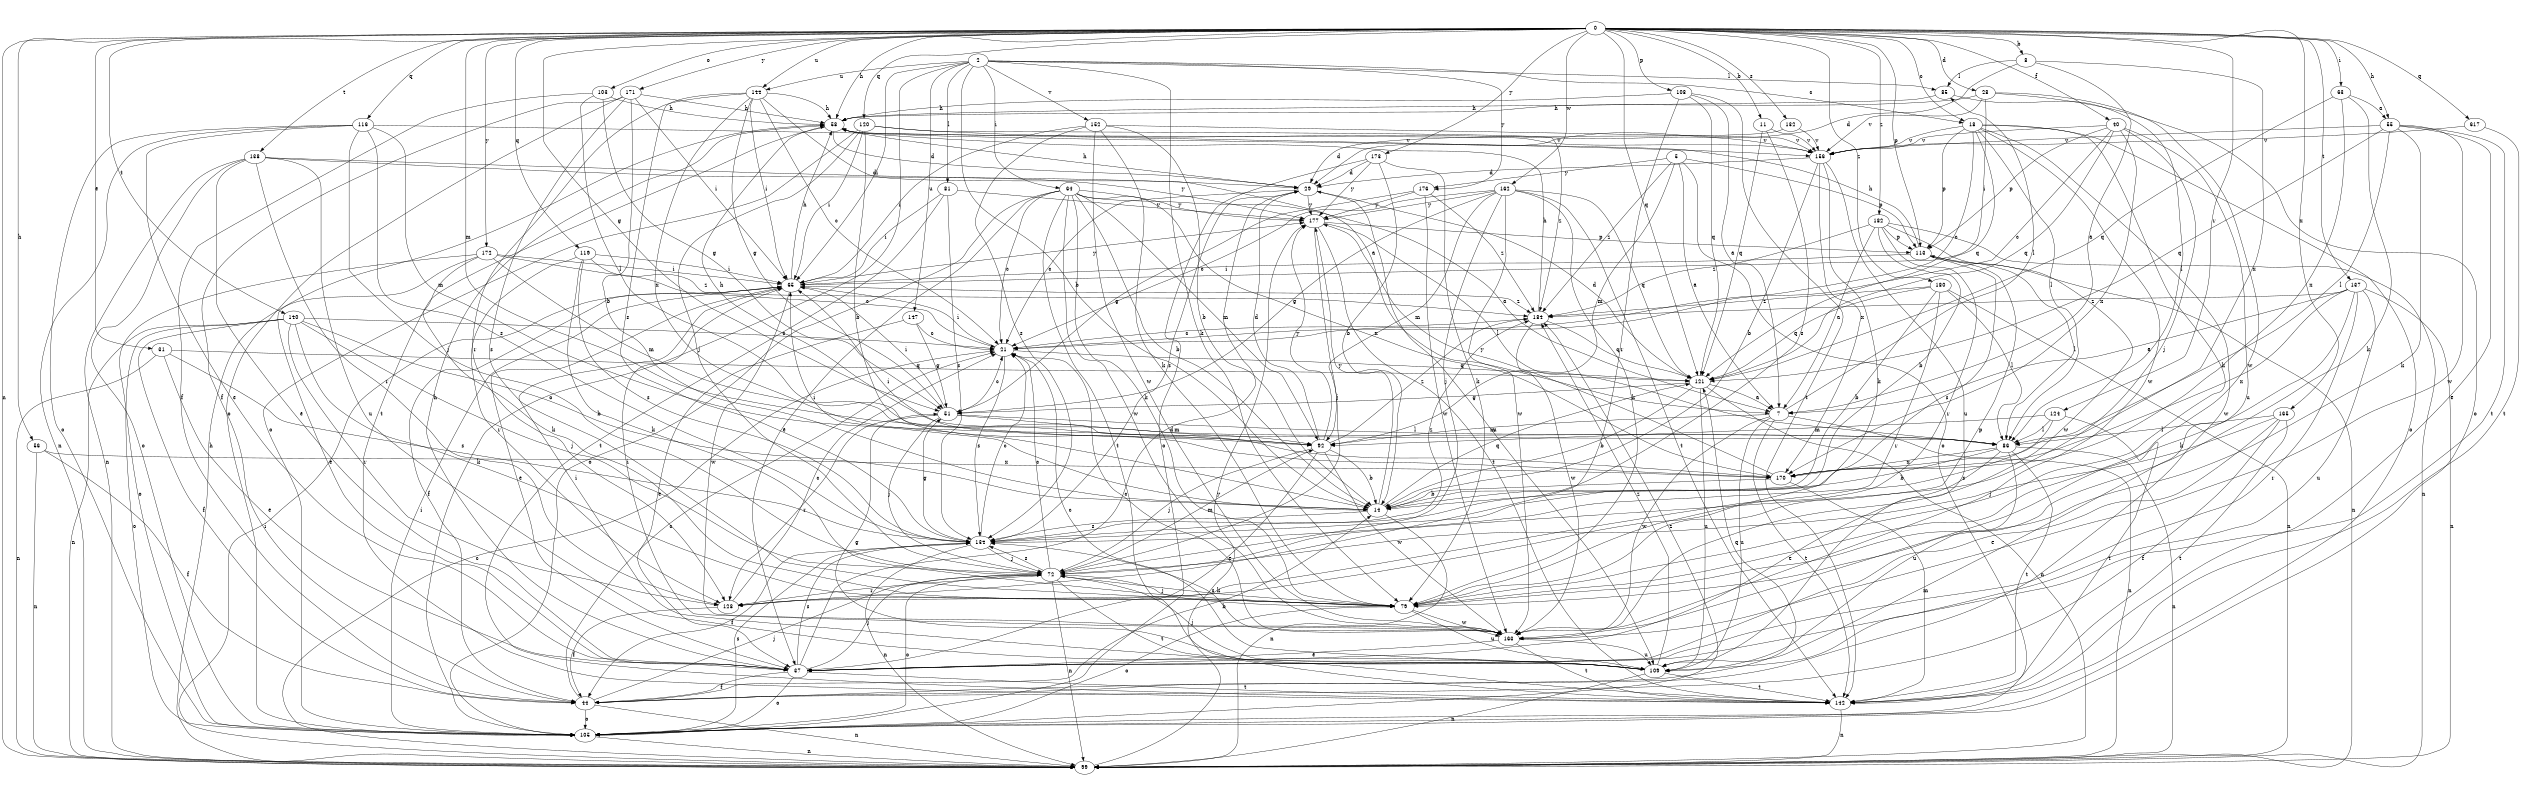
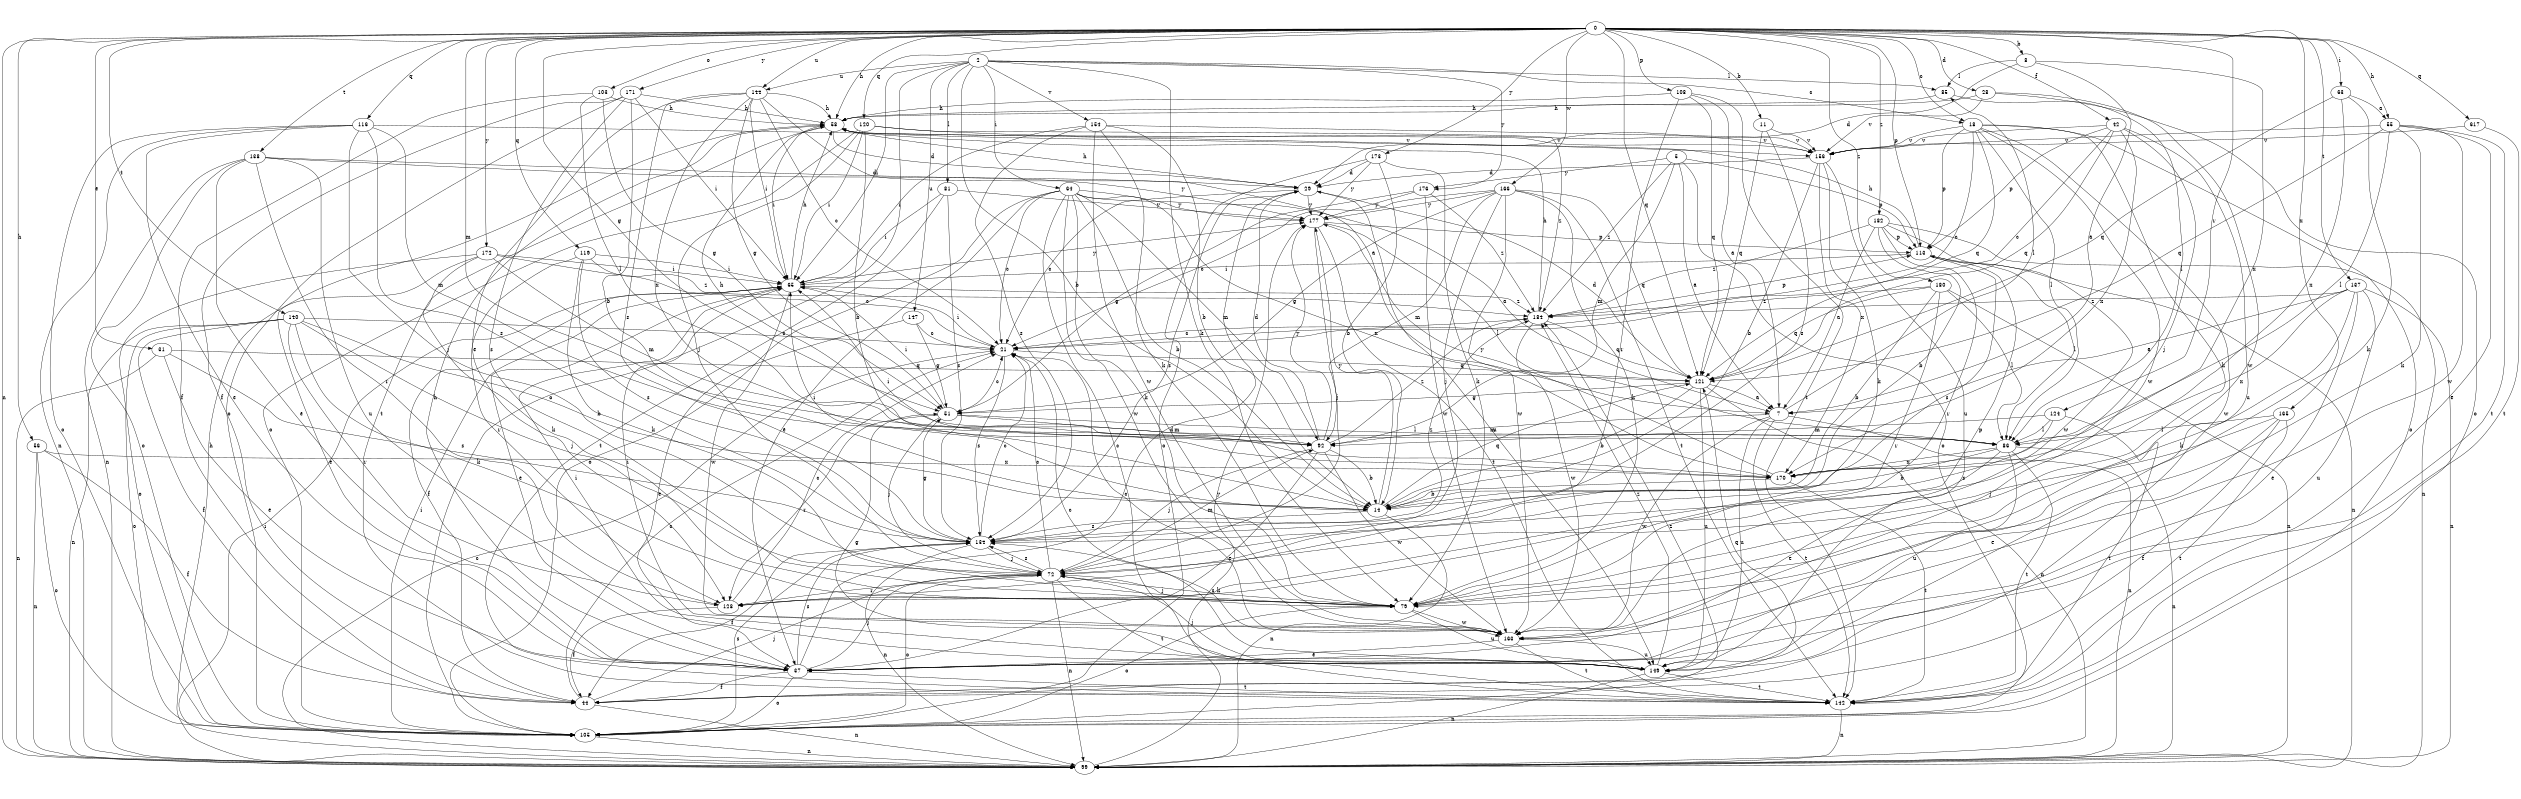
node "152": label "152" -> "154"
node "132": removed
node "40": label "40" -> "42"
node "162": label "162" -> "166"
edge "28" -> "65": now "58" -> "65"
edge "184" -> "113": added, label "p"
edge "144" -> "128": label "r" -> "e"
edge "64" -> "142": label "t" -> "c"
edge "137" -> "37": label "r" -> "e"
edge "170" -> "142": label "m" -> "t"
node "109": label "109" -> "149"
edge "44" -> "14": removed, label "b"
edge "44" -> "105": now "56" -> "105"
